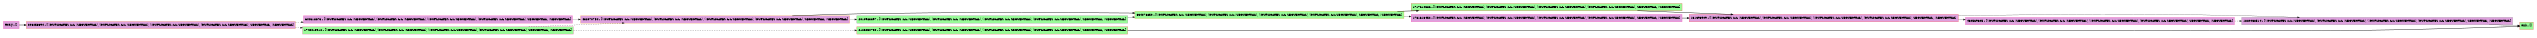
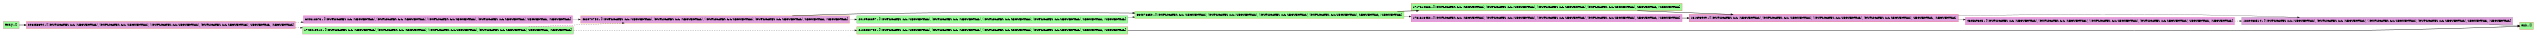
node "entry - []": fillcolor plum -> palegreen
